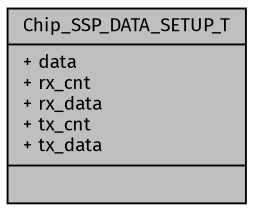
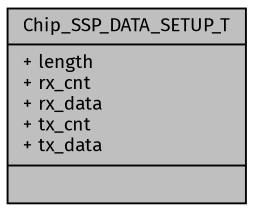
node "Chip_SSP_DATA_SETUP_T": text "+ data" -> "+ length"
